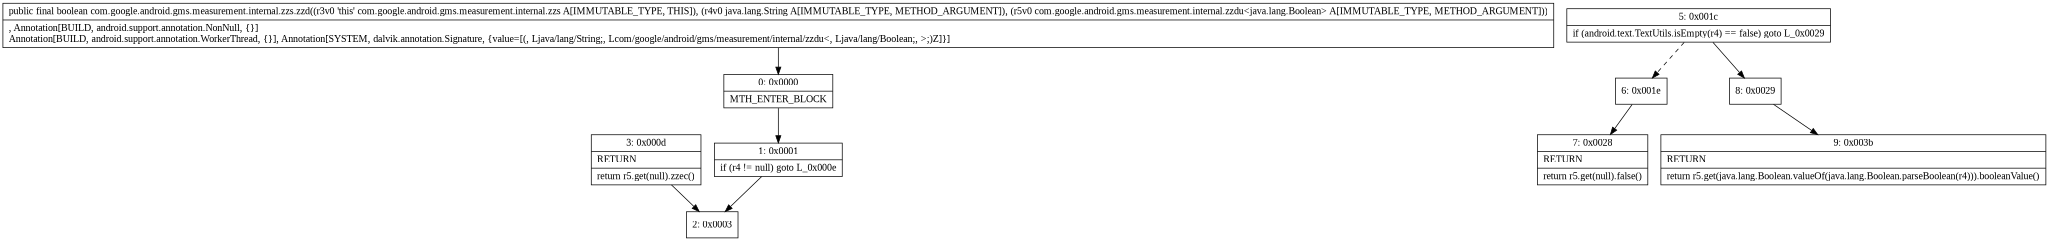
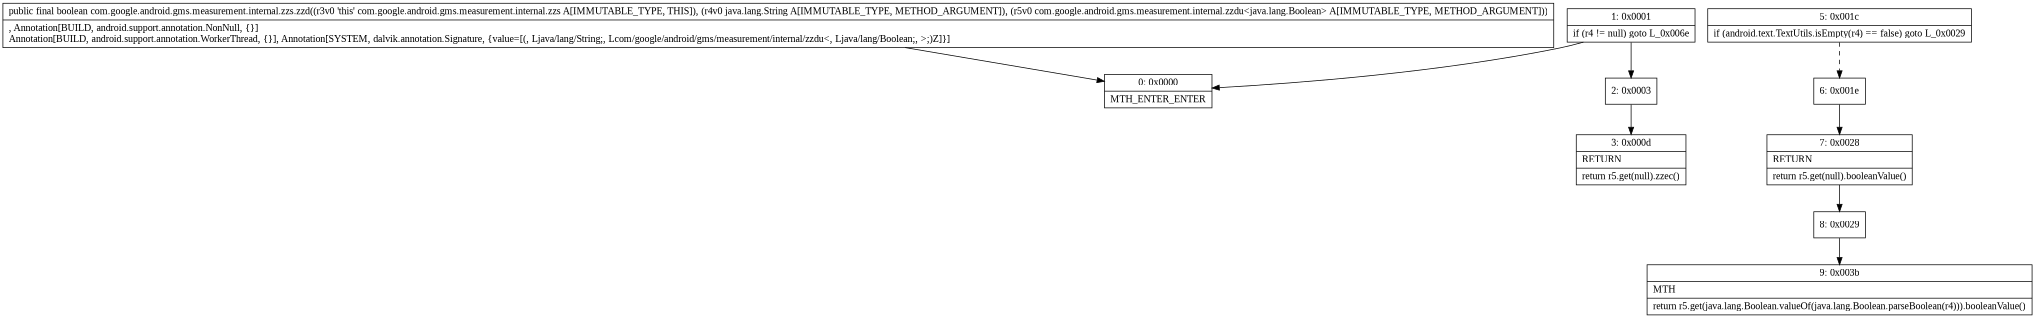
edge "5: 0x001c" -> "8: 0x0029": now "7: 0x0028" -> "8: 0x0029"
node "0: 0x0000": text "MTH_ENTER_BLOCK" -> "MTH_ENTER_ENTER"
edge "0: 0x0000" -> "1: 0x0001": reversed
node "9: 0x003b": text "RETURN" -> "MTH"
node "1: 0x0001": text "if (r4 != null) goto L_0x000e" -> "if (r4 != null) goto L_0x006e"
node "7: 0x0028": text "return r5.get(null).false()" -> "return r5.get(null).booleanValue()"
edge "3: 0x000d" -> "2: 0x0003": reversed
